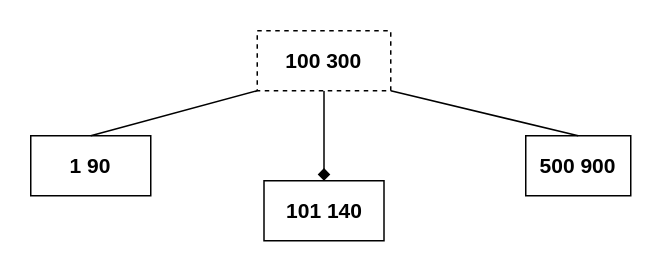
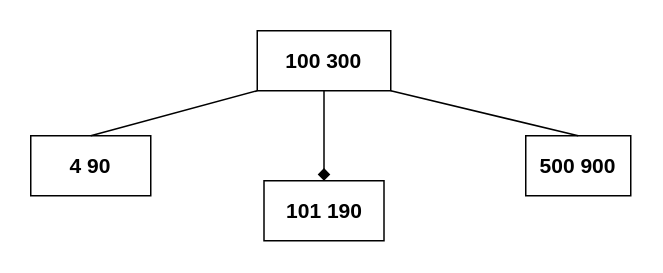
node "100 300": style dashed -> solid
node "1 90": label "1 90" -> "4 90"
node "101 140": label "101 140" -> "101 190"
